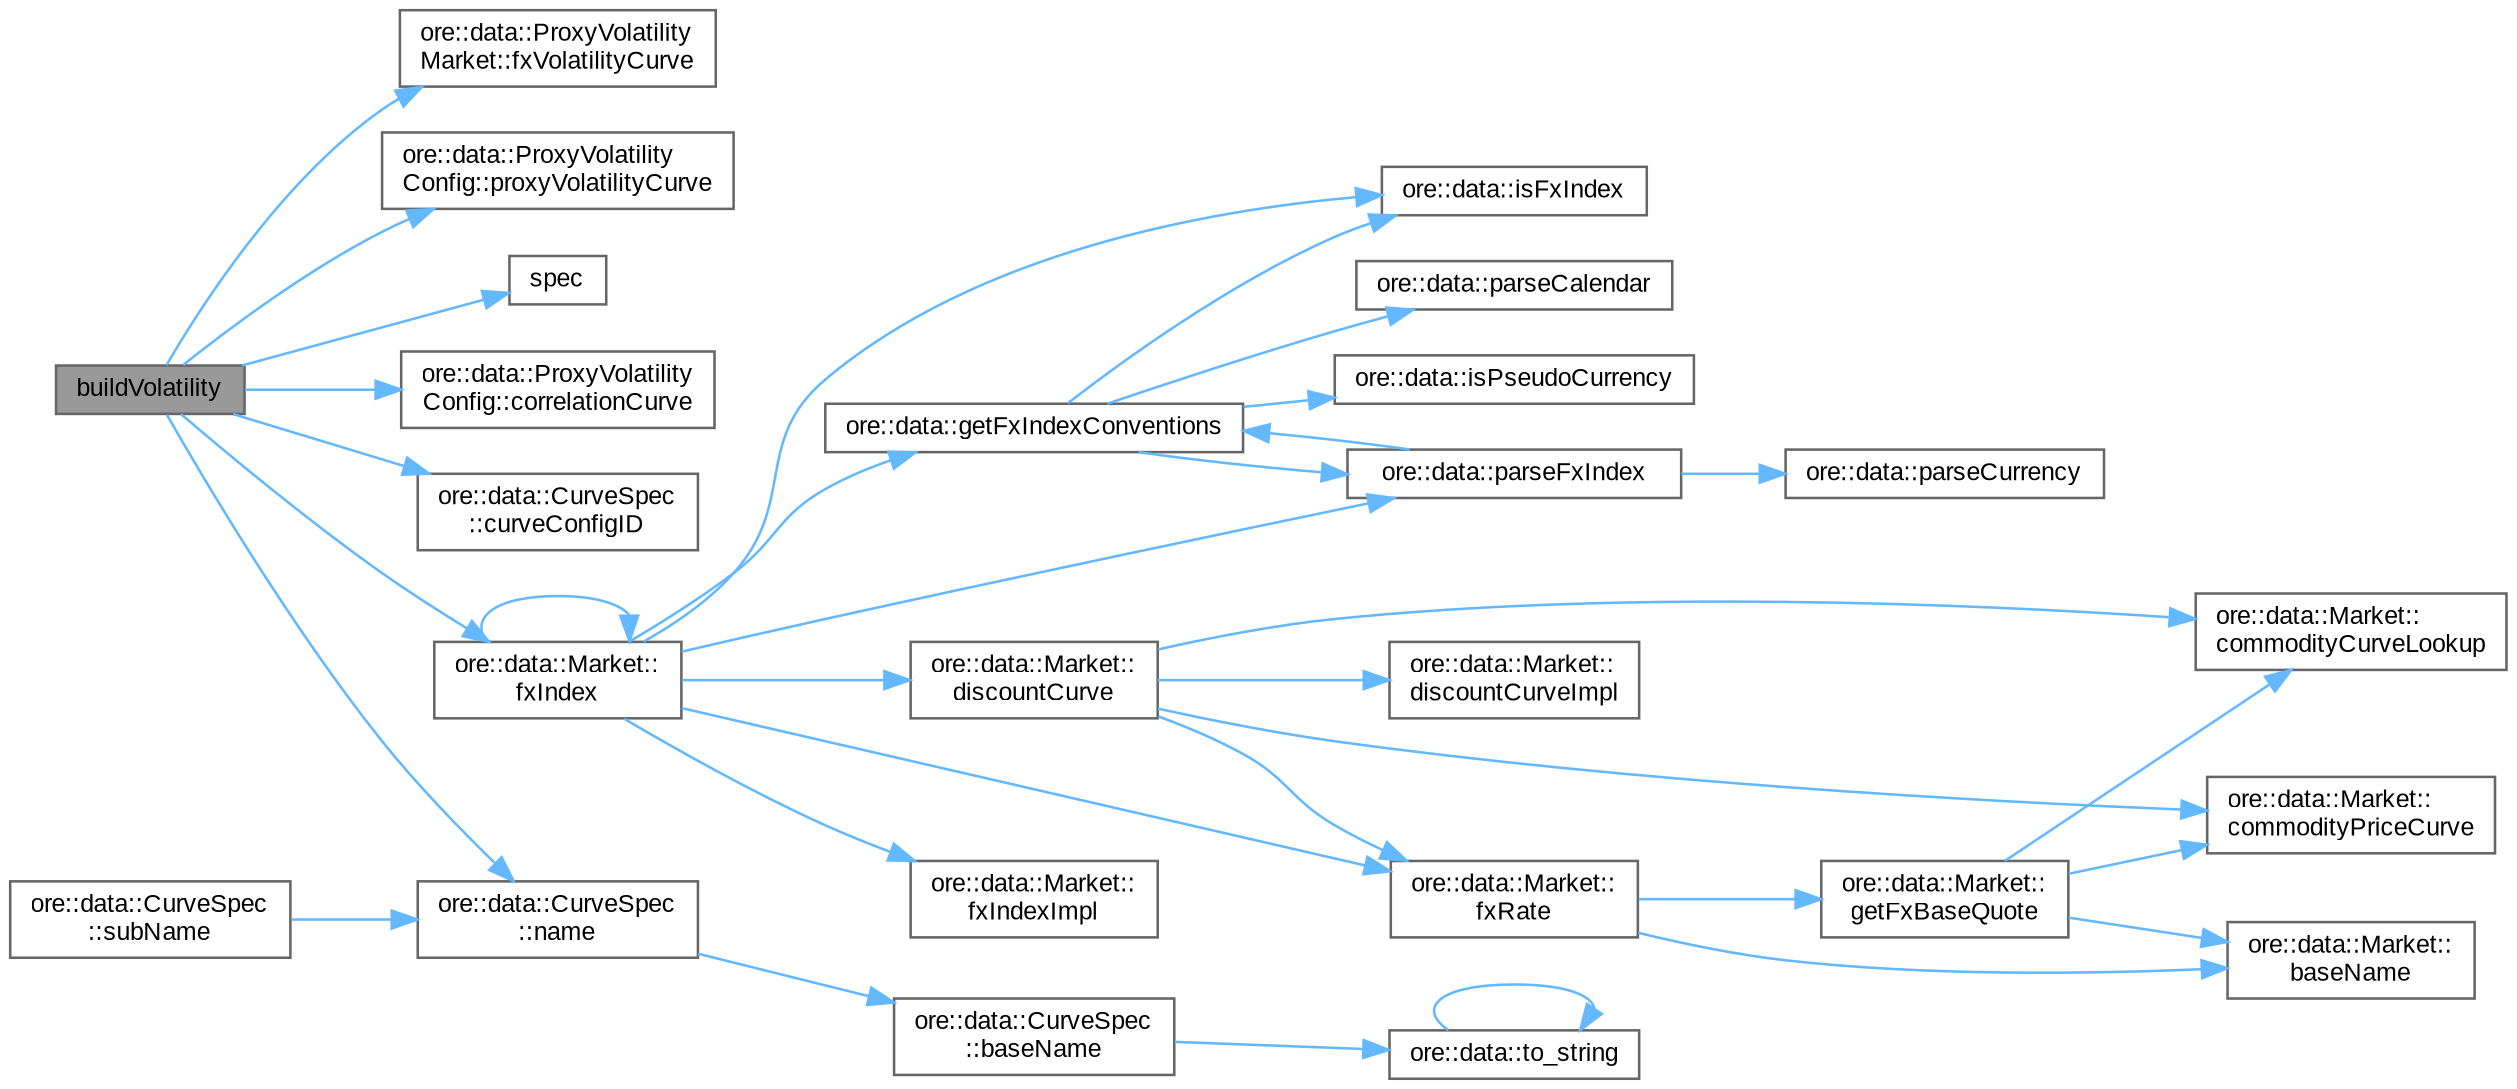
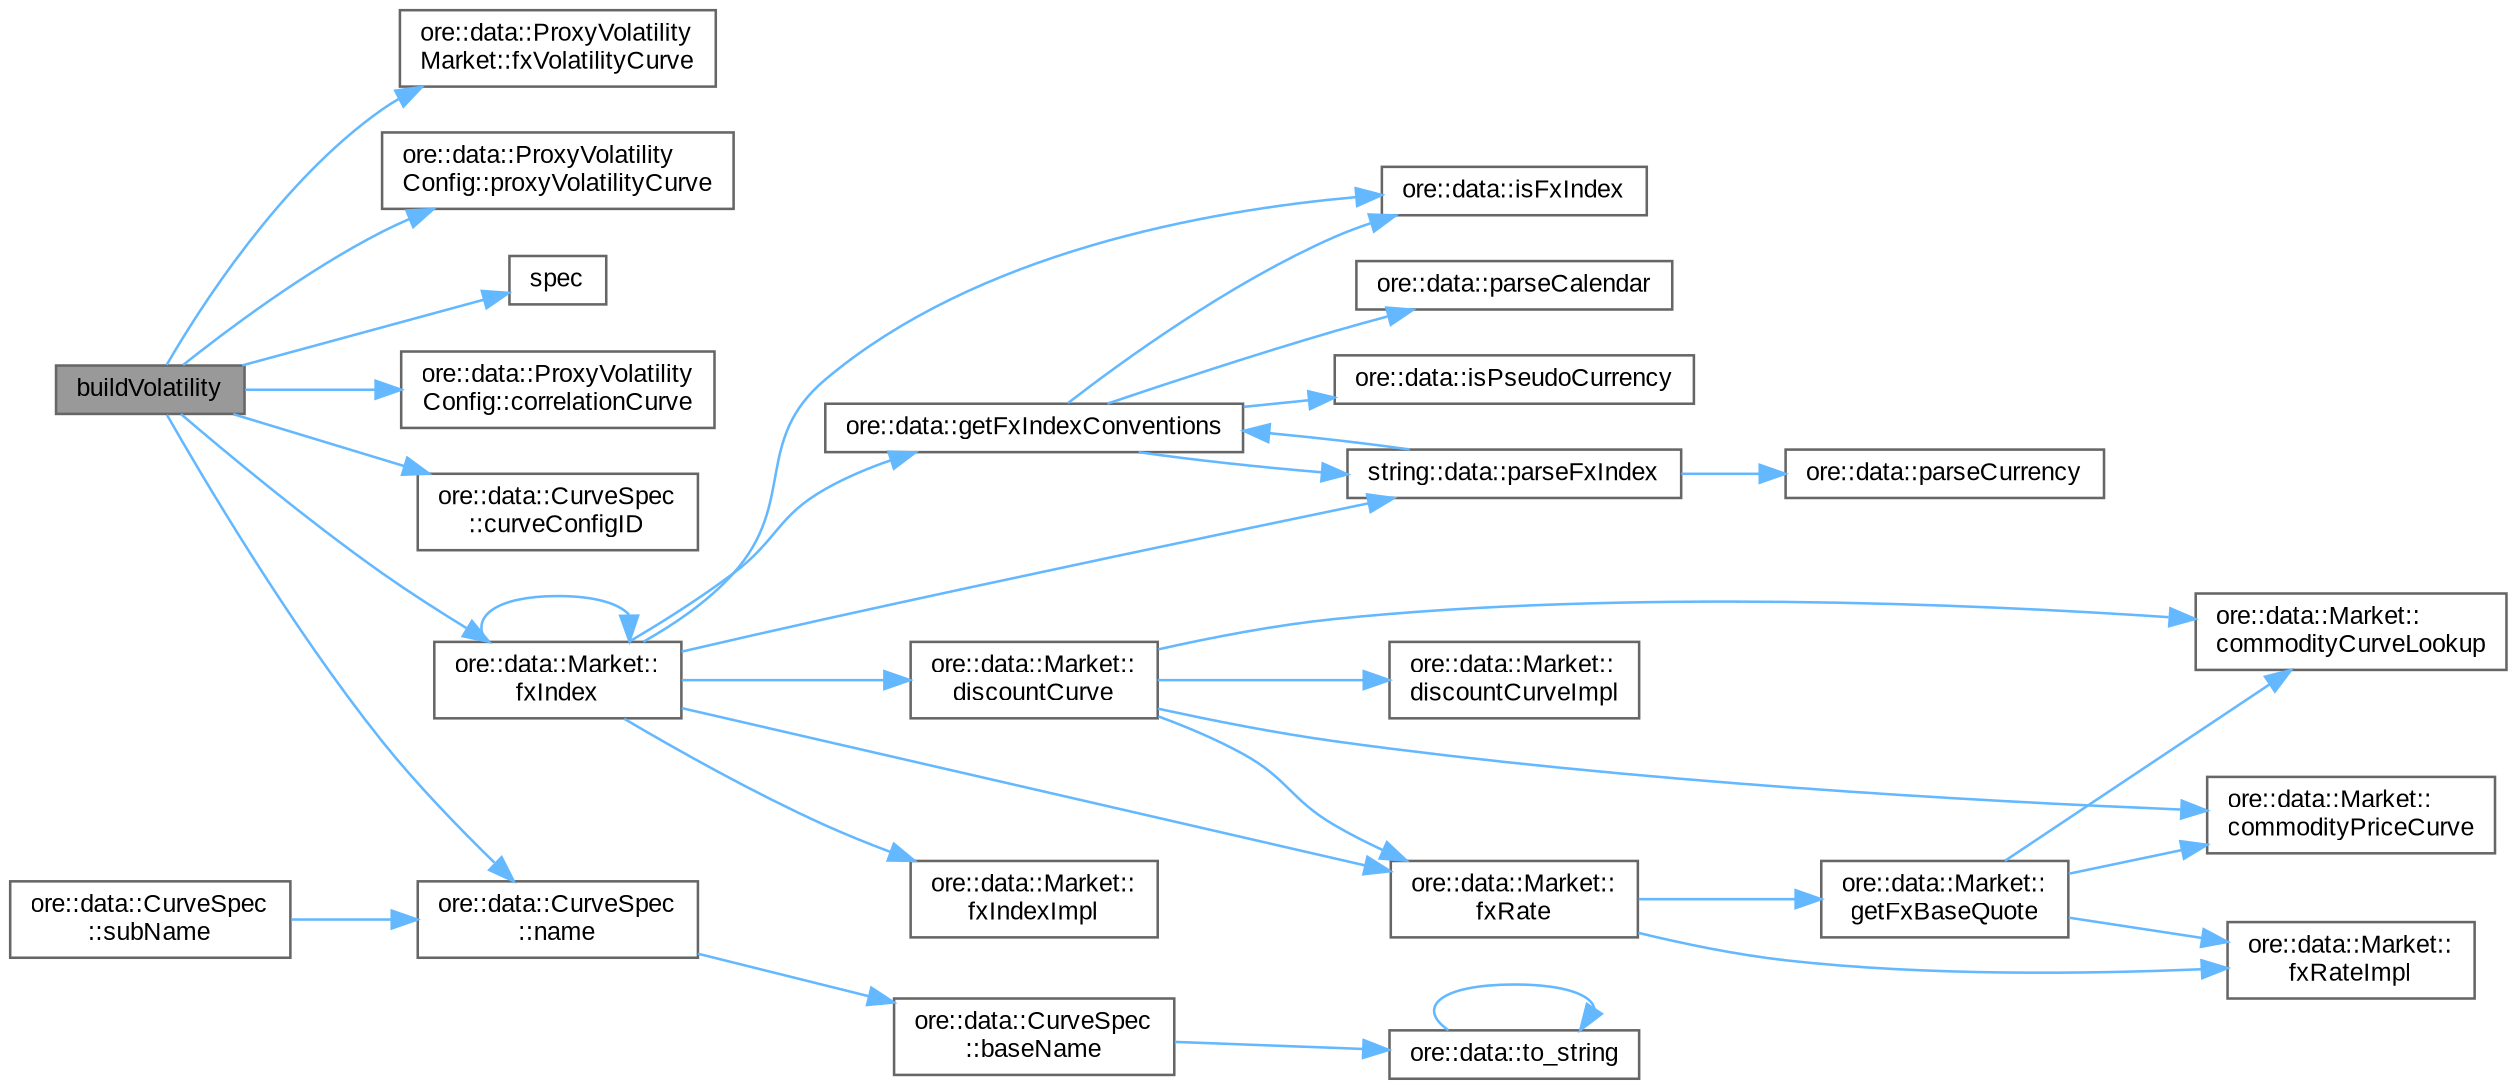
node "ore::data::parseFxIndex": label "ore::data::parseFxIndex" -> "string::data::parseFxIndex"
node "ore::data::Market:: baseName": label "ore::data::Market:: baseName" -> "ore::data::Market:: fxRateImpl"
